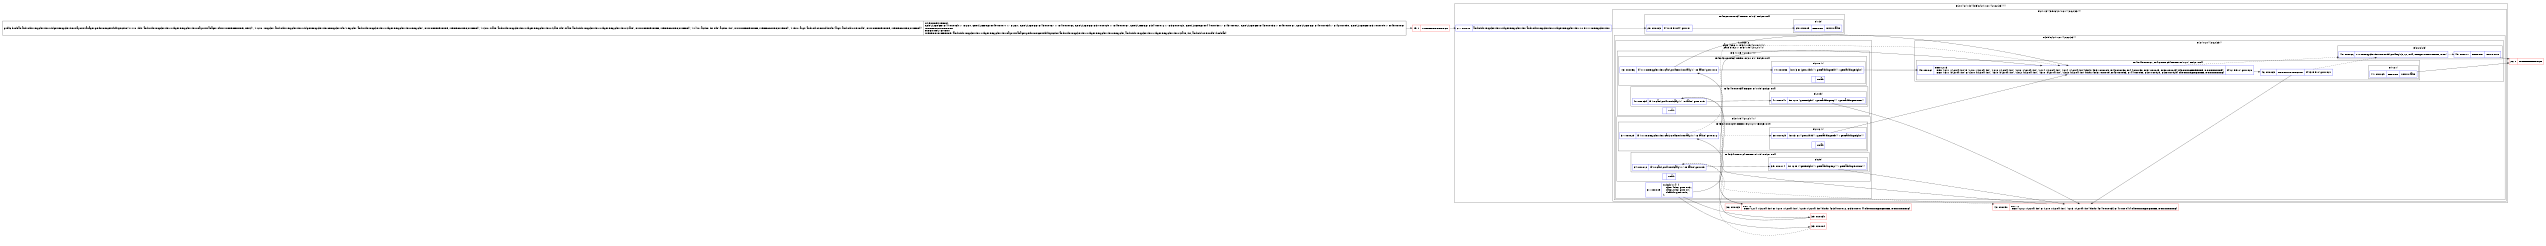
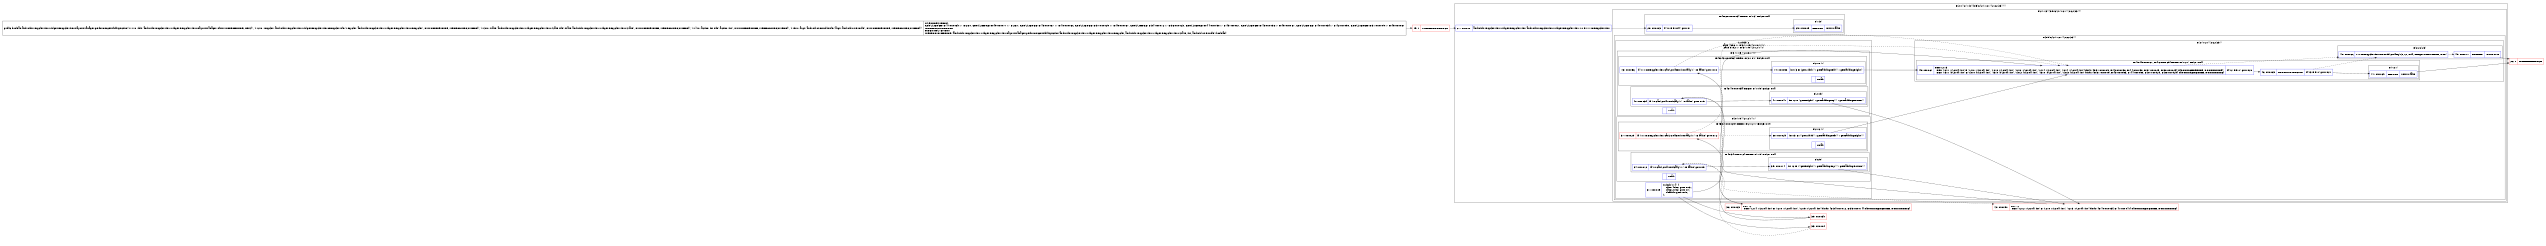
edge "43: 0x0056" -> "45: 0x0067": style solid -> dashed
node "49: 0x0077": text "RETURN" -> "NEEDED"
node "37: 0x0029": color blue -> red
edge "46: 0x0069" -> "42: 0x0050": now "46: 0x0069" -> "47: 0x006b"
